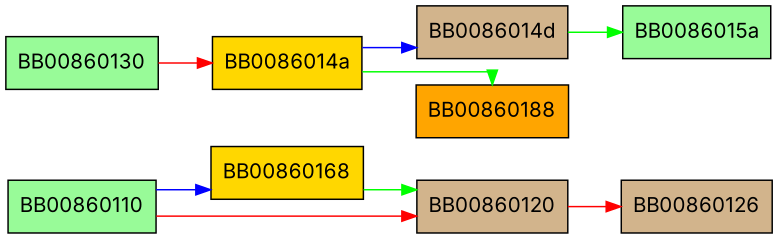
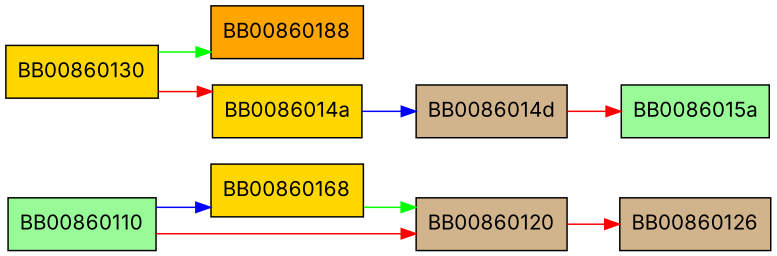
edge "BB0086014d" -> "BB0086015a": color green -> red
node "BB00860130": fillcolor palegreen -> gold
edge "BB0086014a" -> "BB00860188": now "BB00860130" -> "BB00860188"
